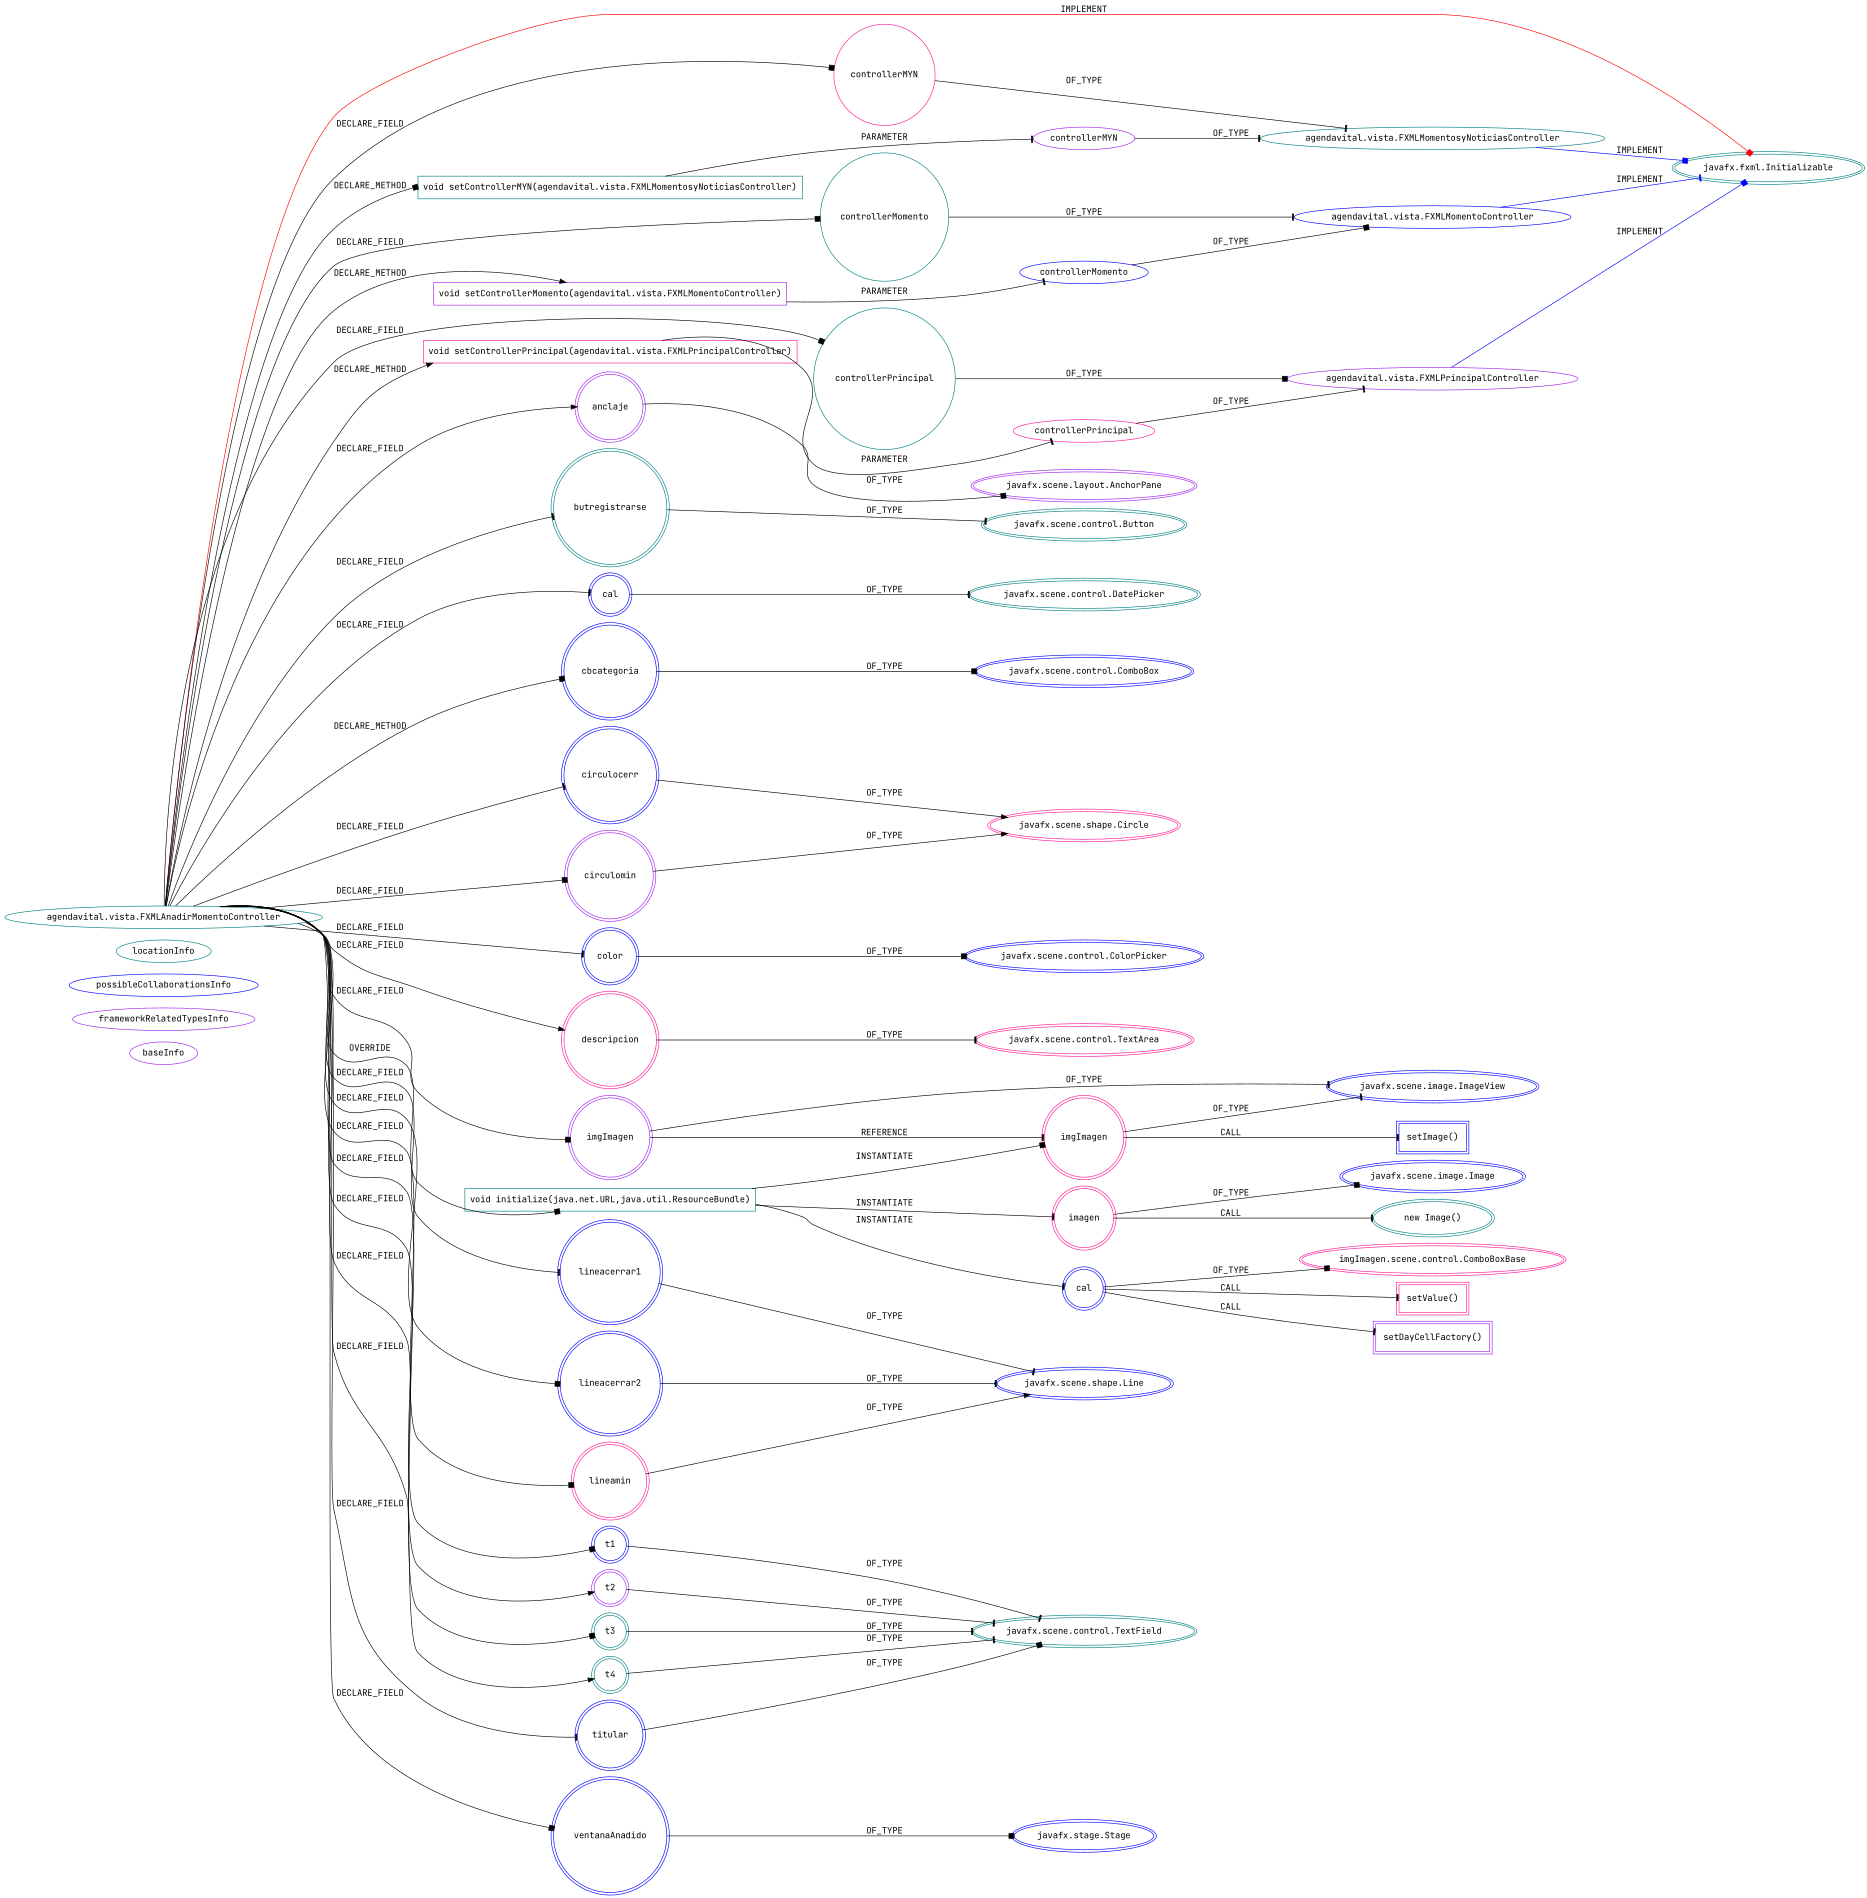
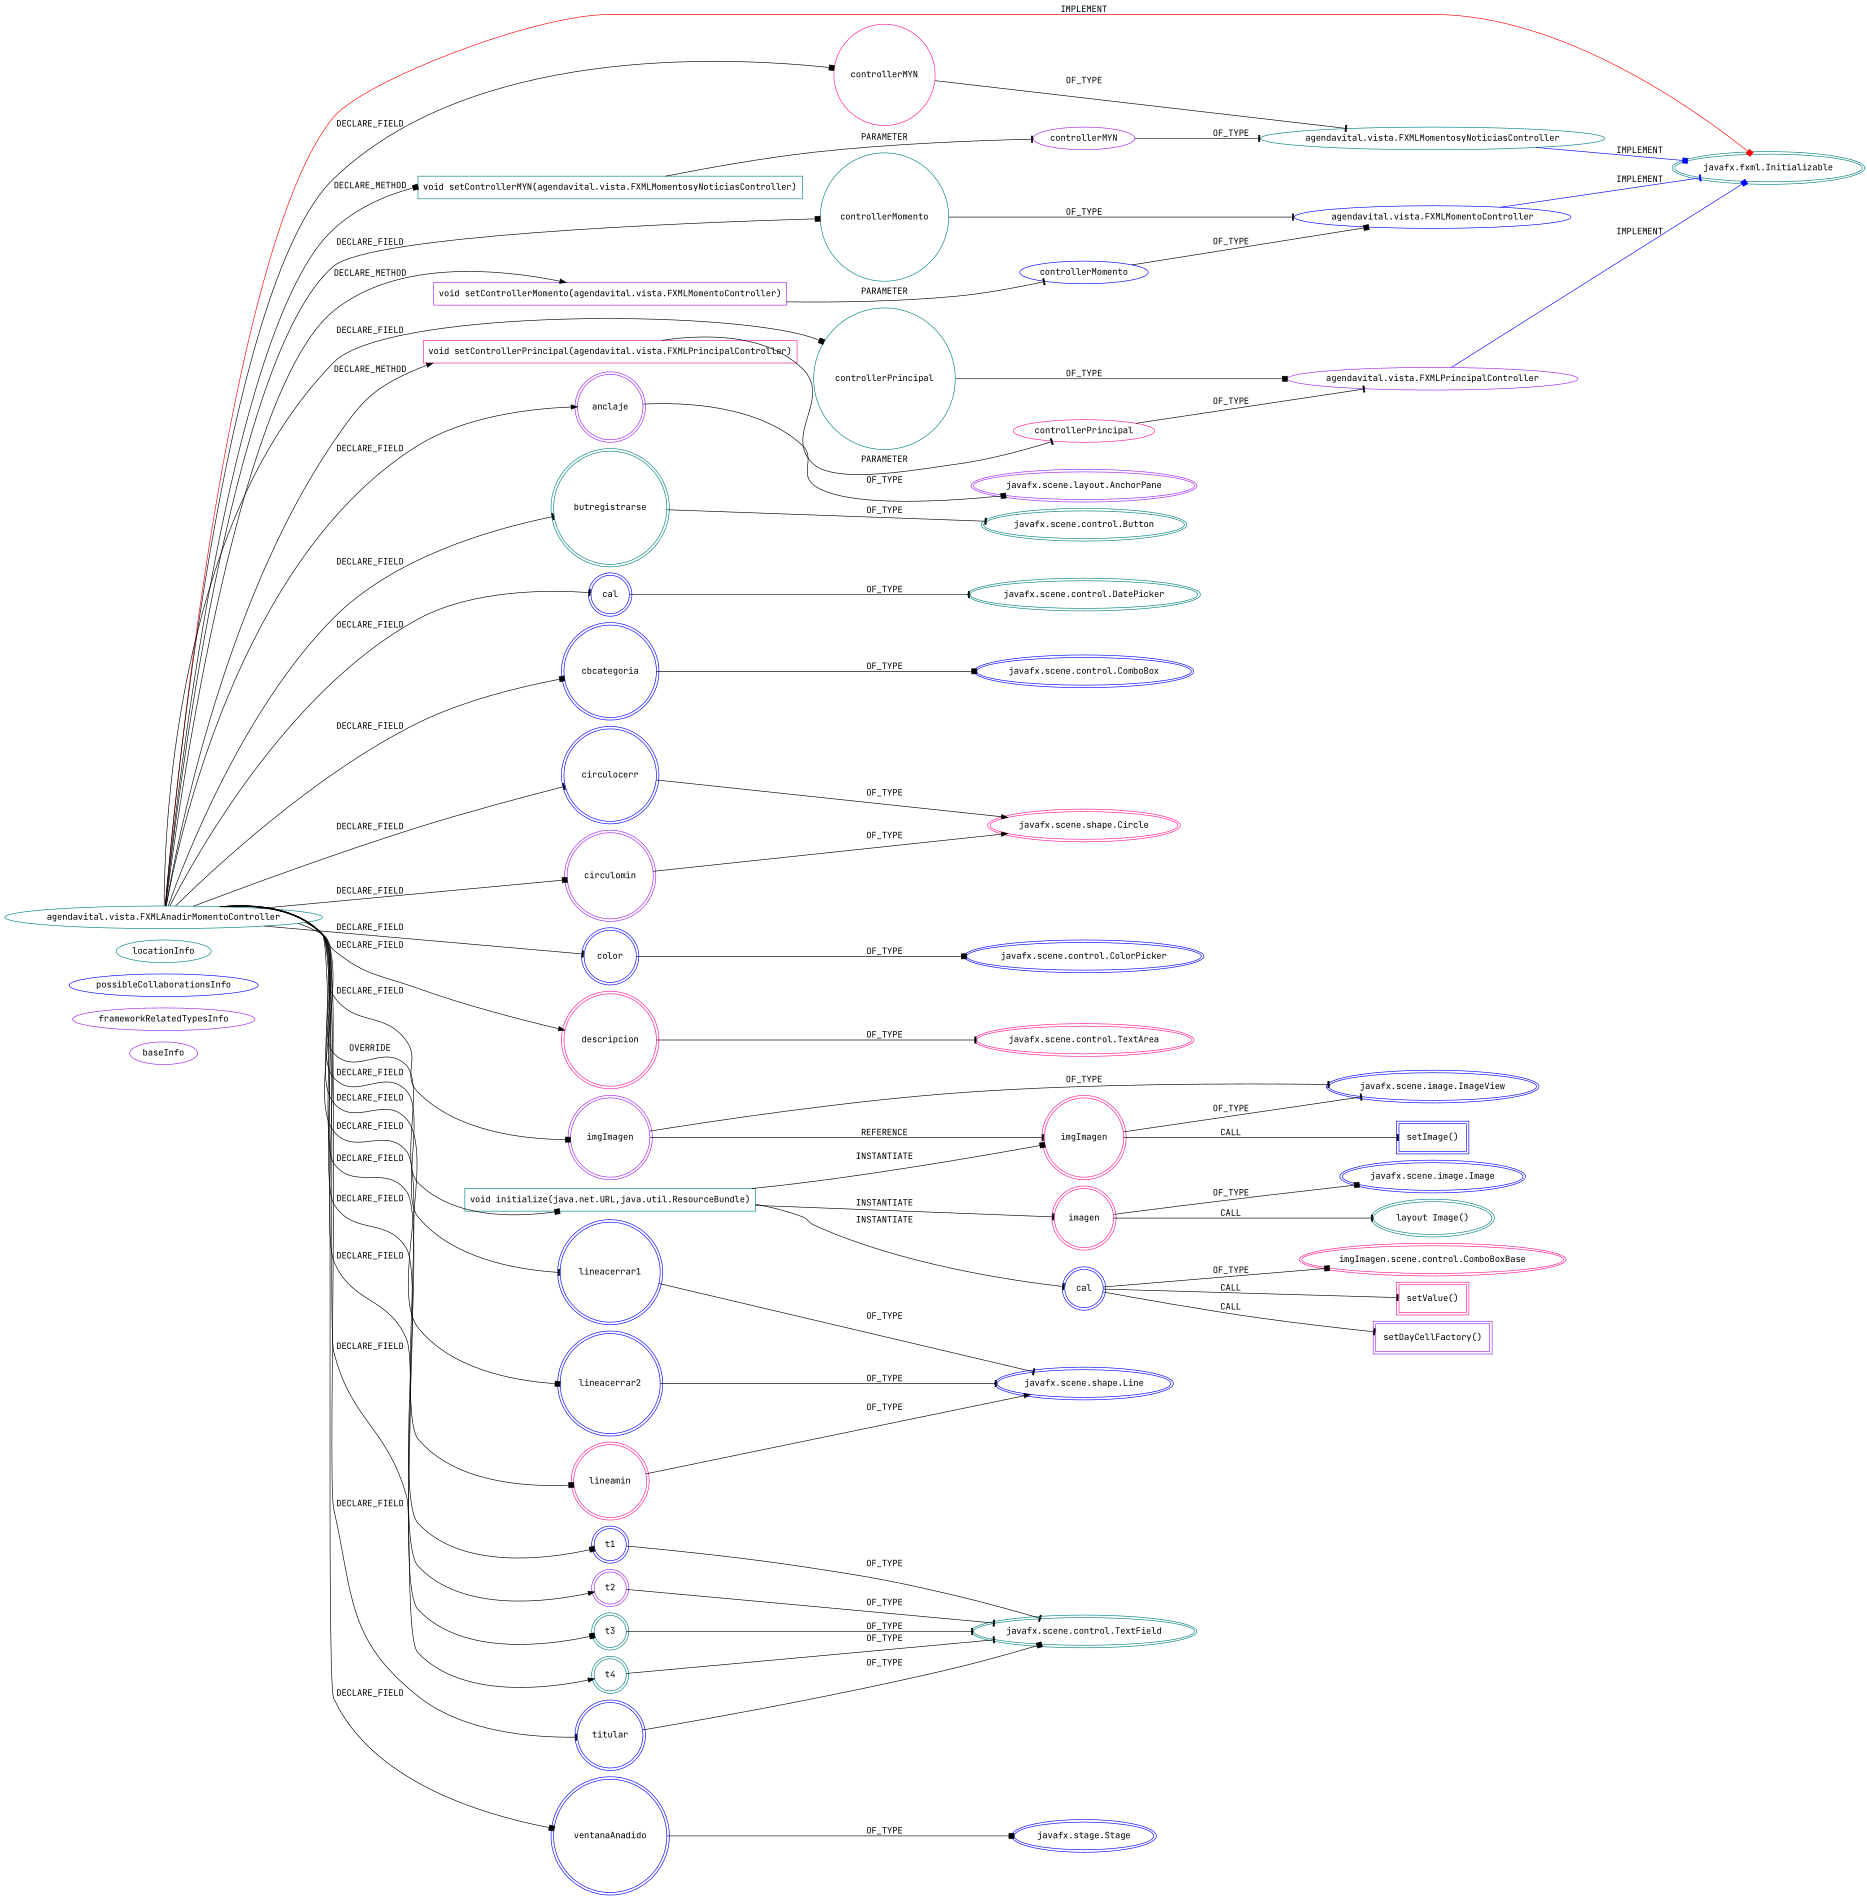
edge "agendavital.vista.FXMLAnadirMomentoController" -> "cbcategoria": label "DECLARE_METHOD" -> "DECLARE_FIELD"
node "new Image()": label "new Image()" -> "layout Image()"
